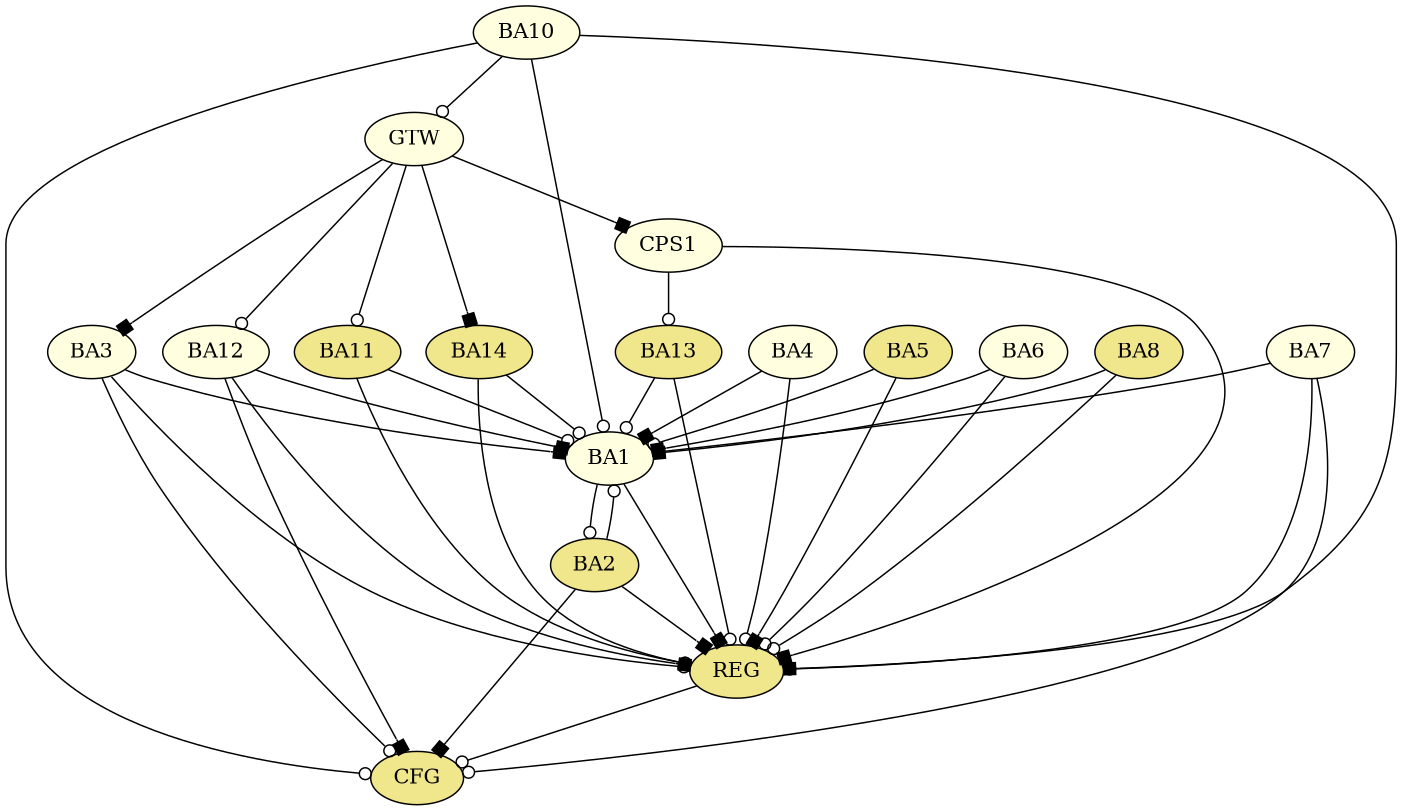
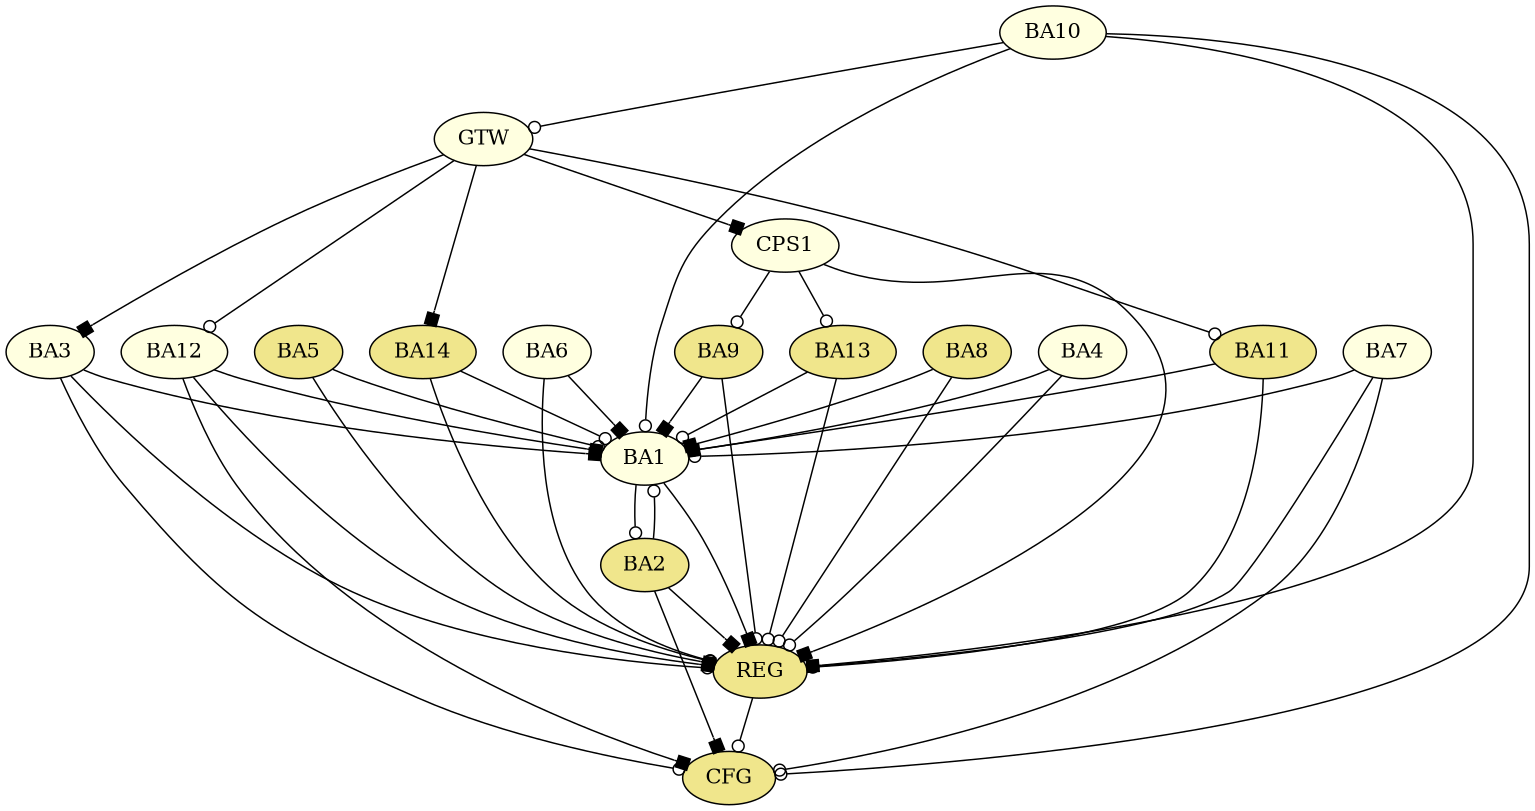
node "BA9": added
